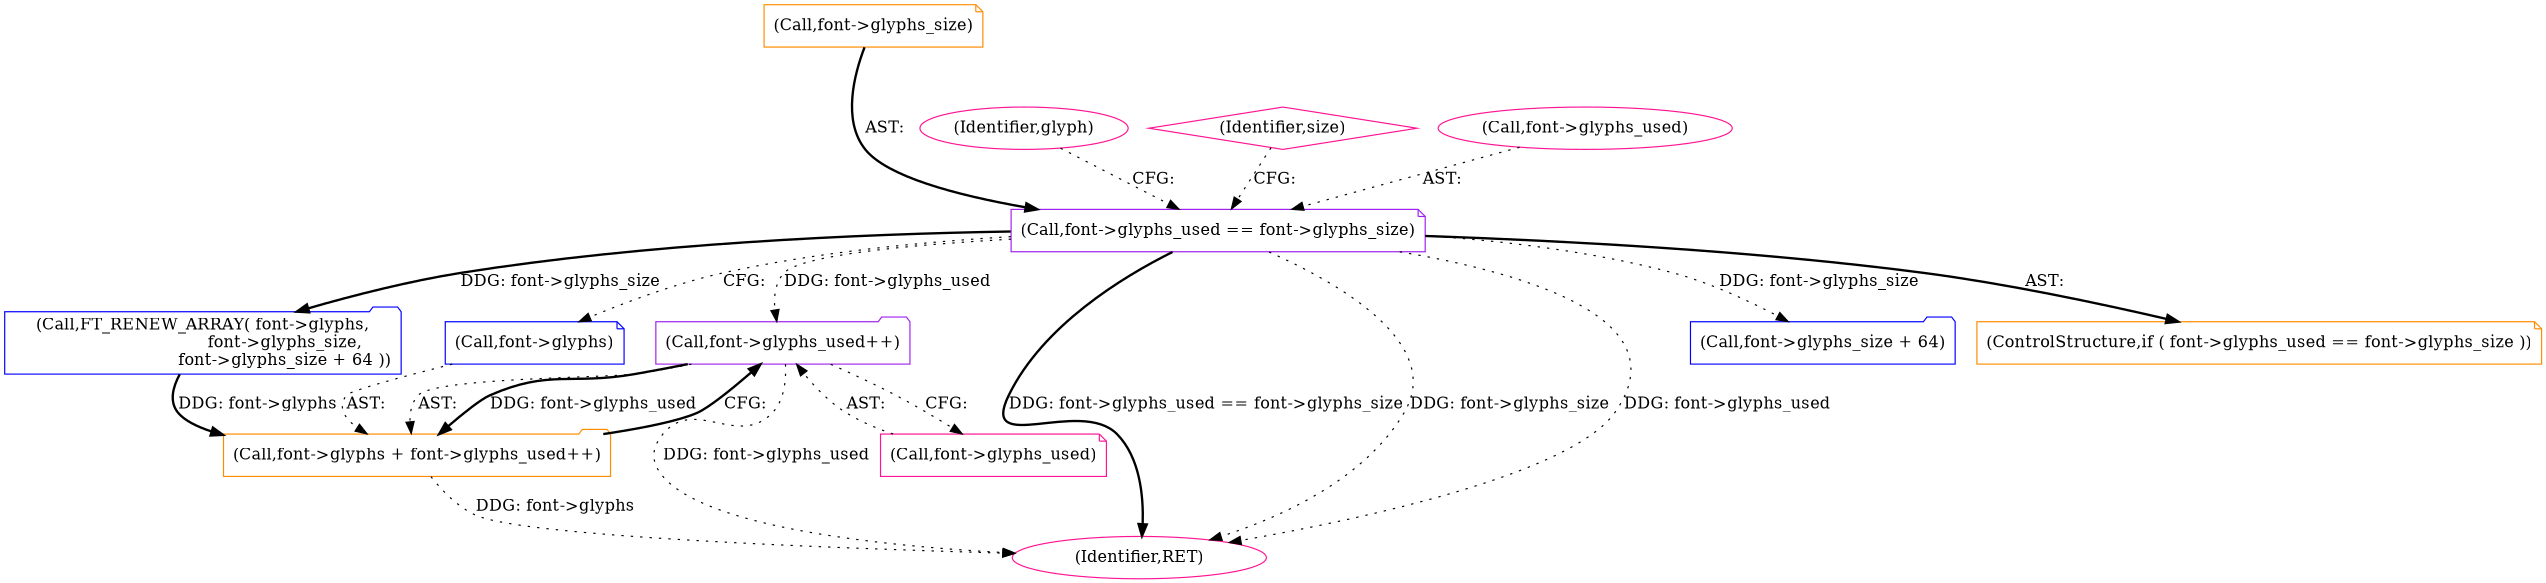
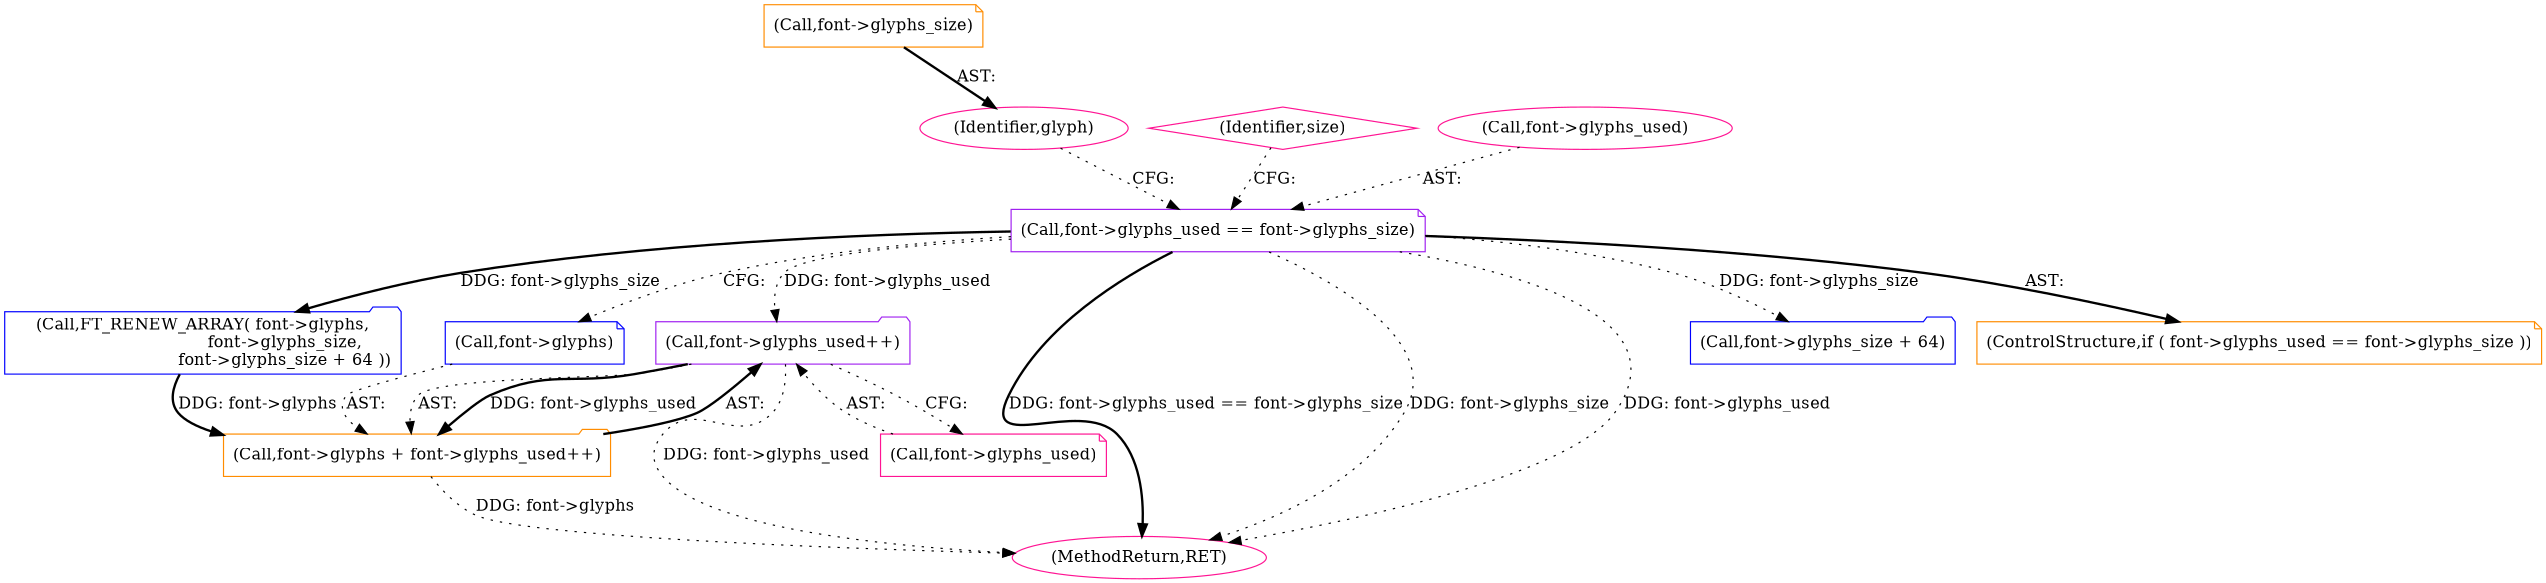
edge "(Call,font->glyphs_size)" -> "(Call,font->glyphs_used == font->glyphs_size)": now "(Call,font->glyphs_size)" -> "(Identifier,glyph)"
edge "(Call,font->glyphs + font->glyphs_used++)" -> "(Call,font->glyphs_used++)": label "CFG: " -> "AST: "
node "(Identifier,RET)": label "(Identifier,RET)" -> "(MethodReturn,RET)"
